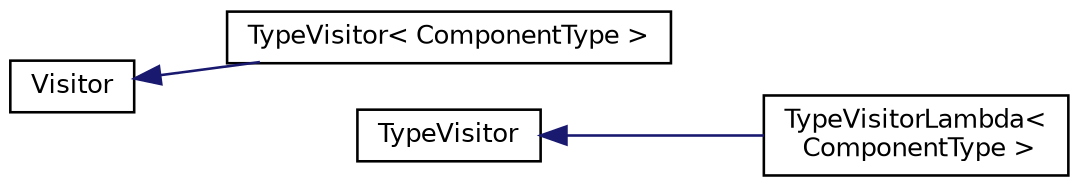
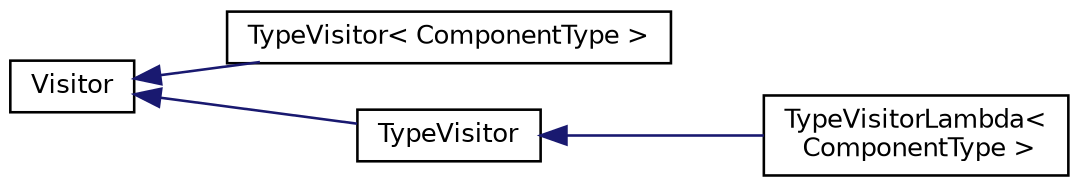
edge "TypeVisitor" -> "Visitor": added
